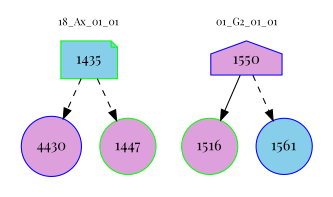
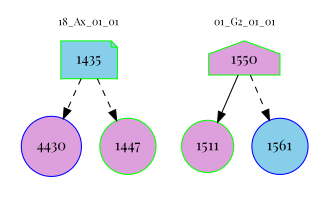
node "1550": color blue -> green
node "1516": label "1516" -> "1511"
